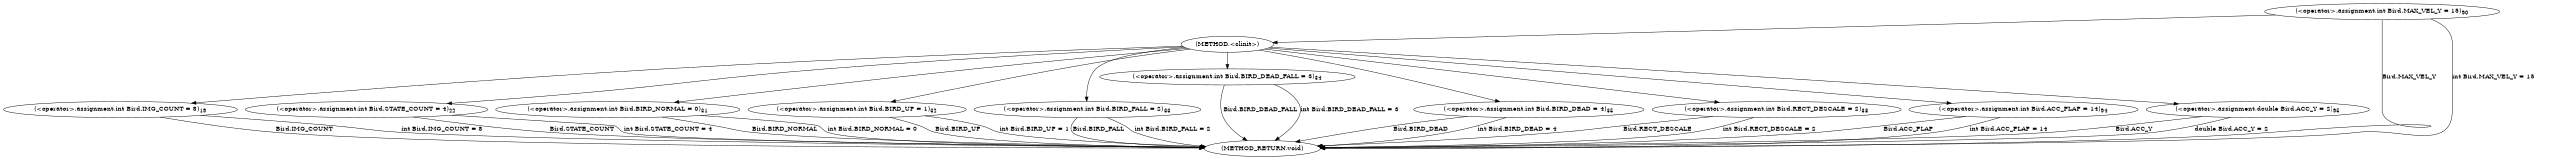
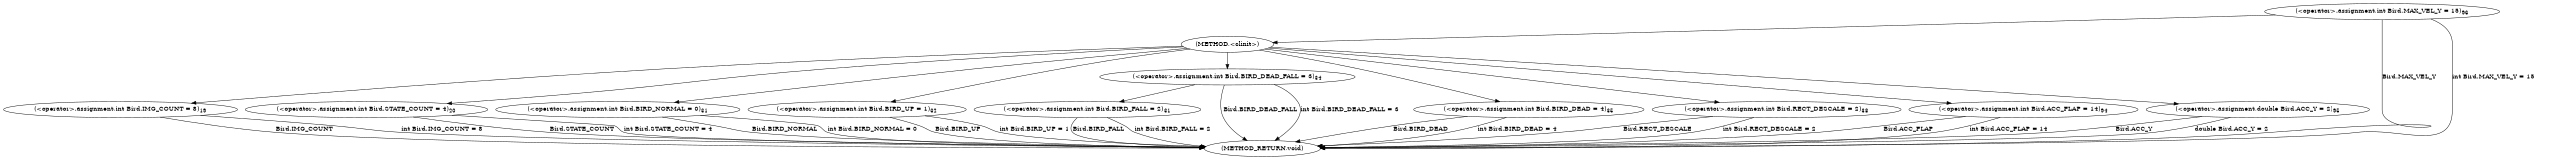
node "(<operator>.assignment,int Bird.MAX_VEL_Y = 15)": text "90" -> "96"
edge "(METHOD,<clinit>)" -> "(<operator>.assignment,int Bird.BIRD_FALL = 2)": now "(<operator>.assignment,int Bird.BIRD_DEAD_FALL = 3)" -> "(<operator>.assignment,int Bird.BIRD_FALL = 2)"
node "(<operator>.assignment,int Bird.STATE_COUNT = 4)": text "22" -> "20"
node "(<operator>.assignment,int Bird.BIRD_FALL = 2)": text "33" -> "31"
